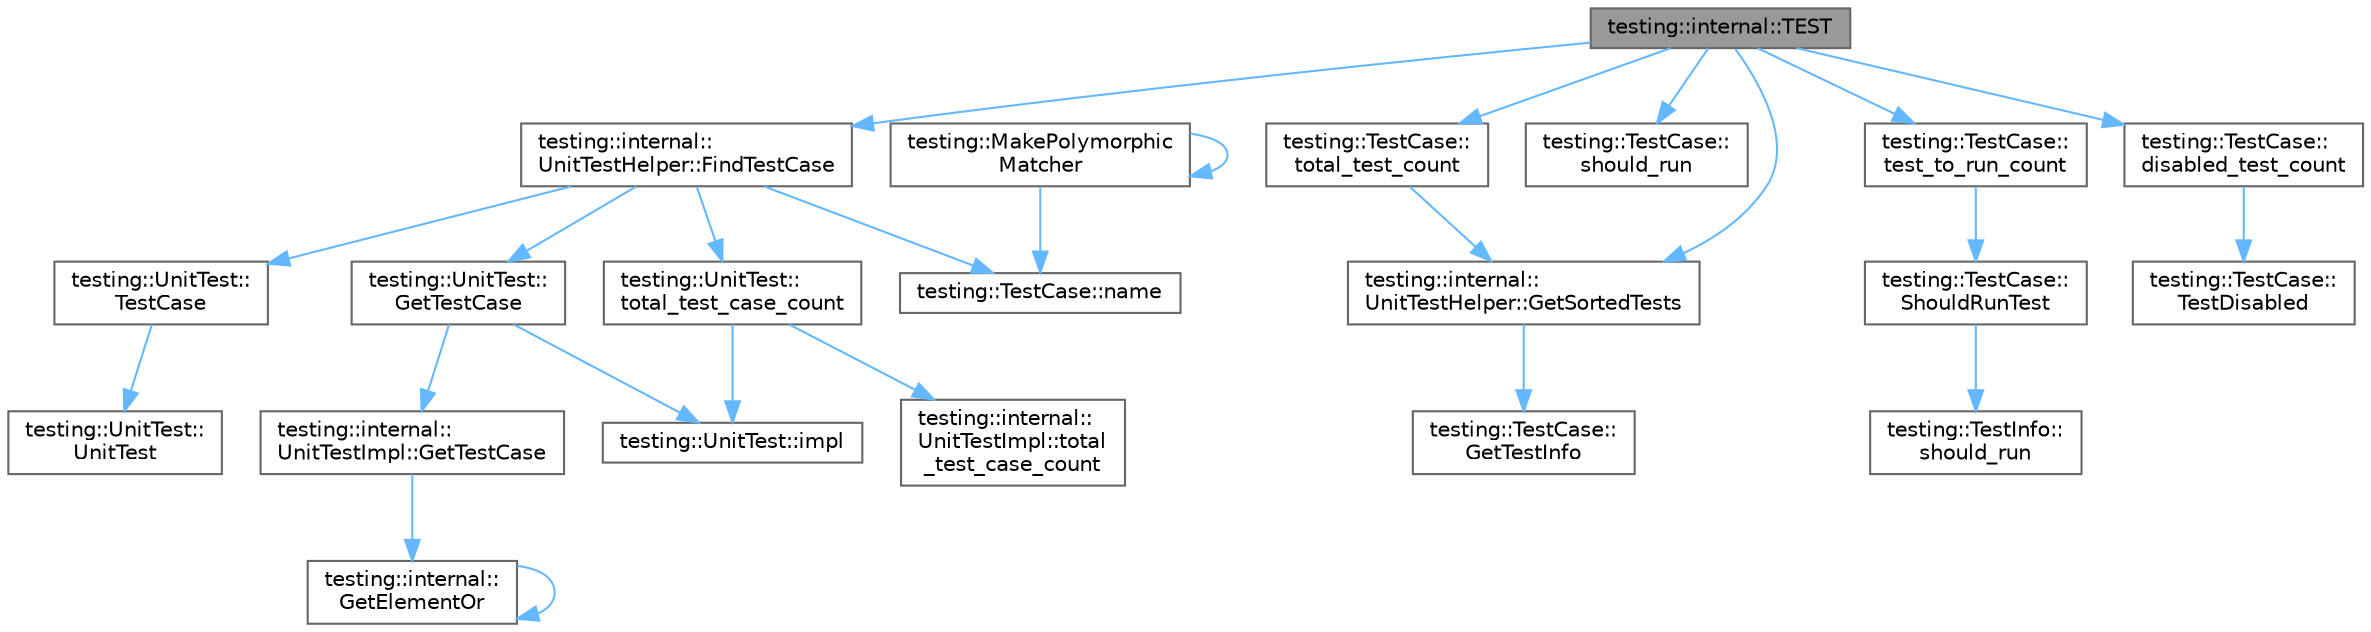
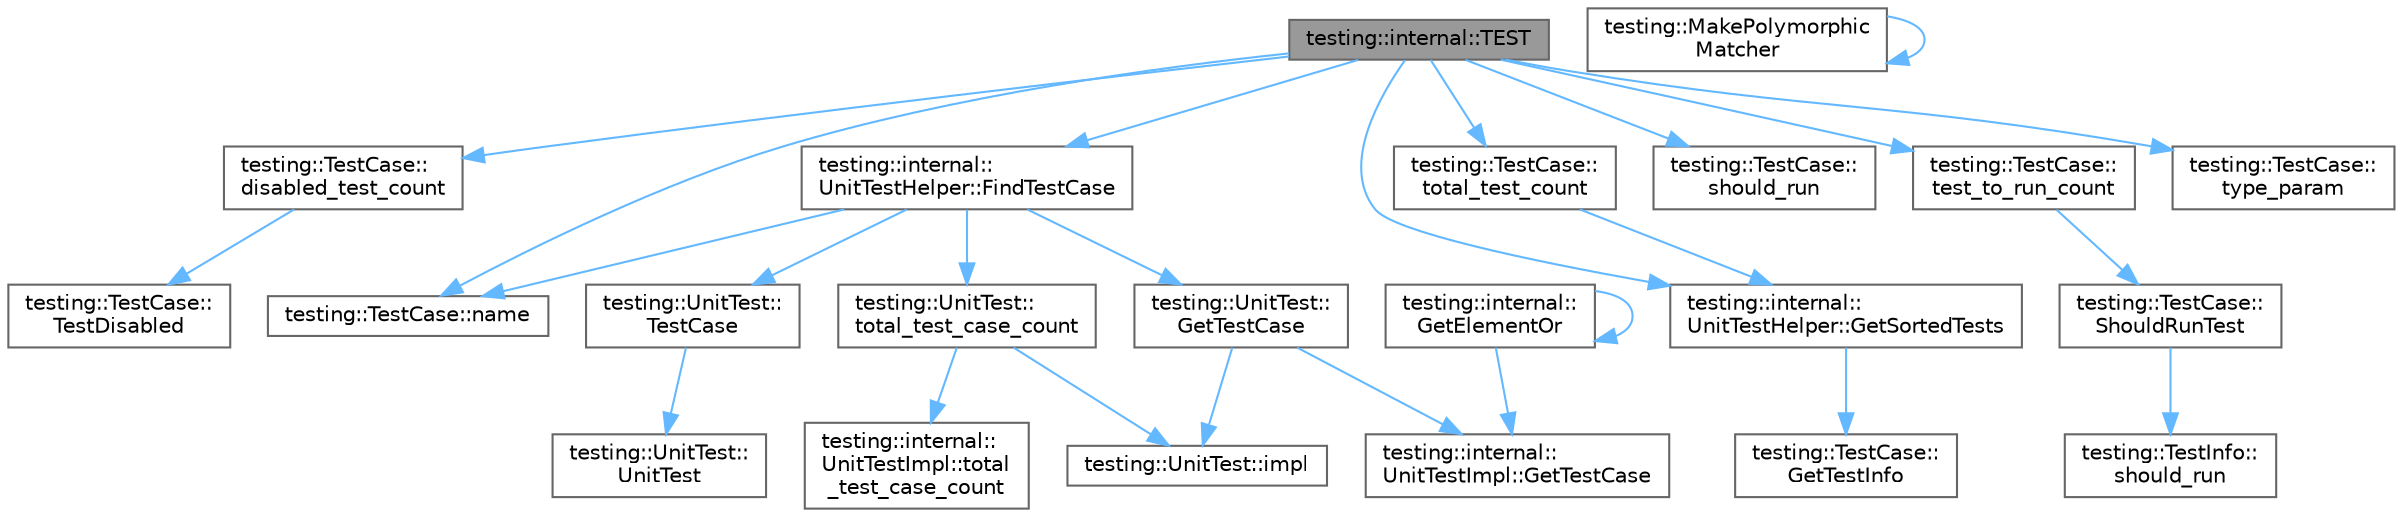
node "testing::TestCase:: type_param": added
edge "testing::MakePolymorphic Matcher" -> "testing::TestCase::name": now "testing::internal::TEST" -> "testing::TestCase::name"
edge "testing::internal:: UnitTestImpl::GetTestCase" -> "testing::internal:: GetElementOr": reversed
